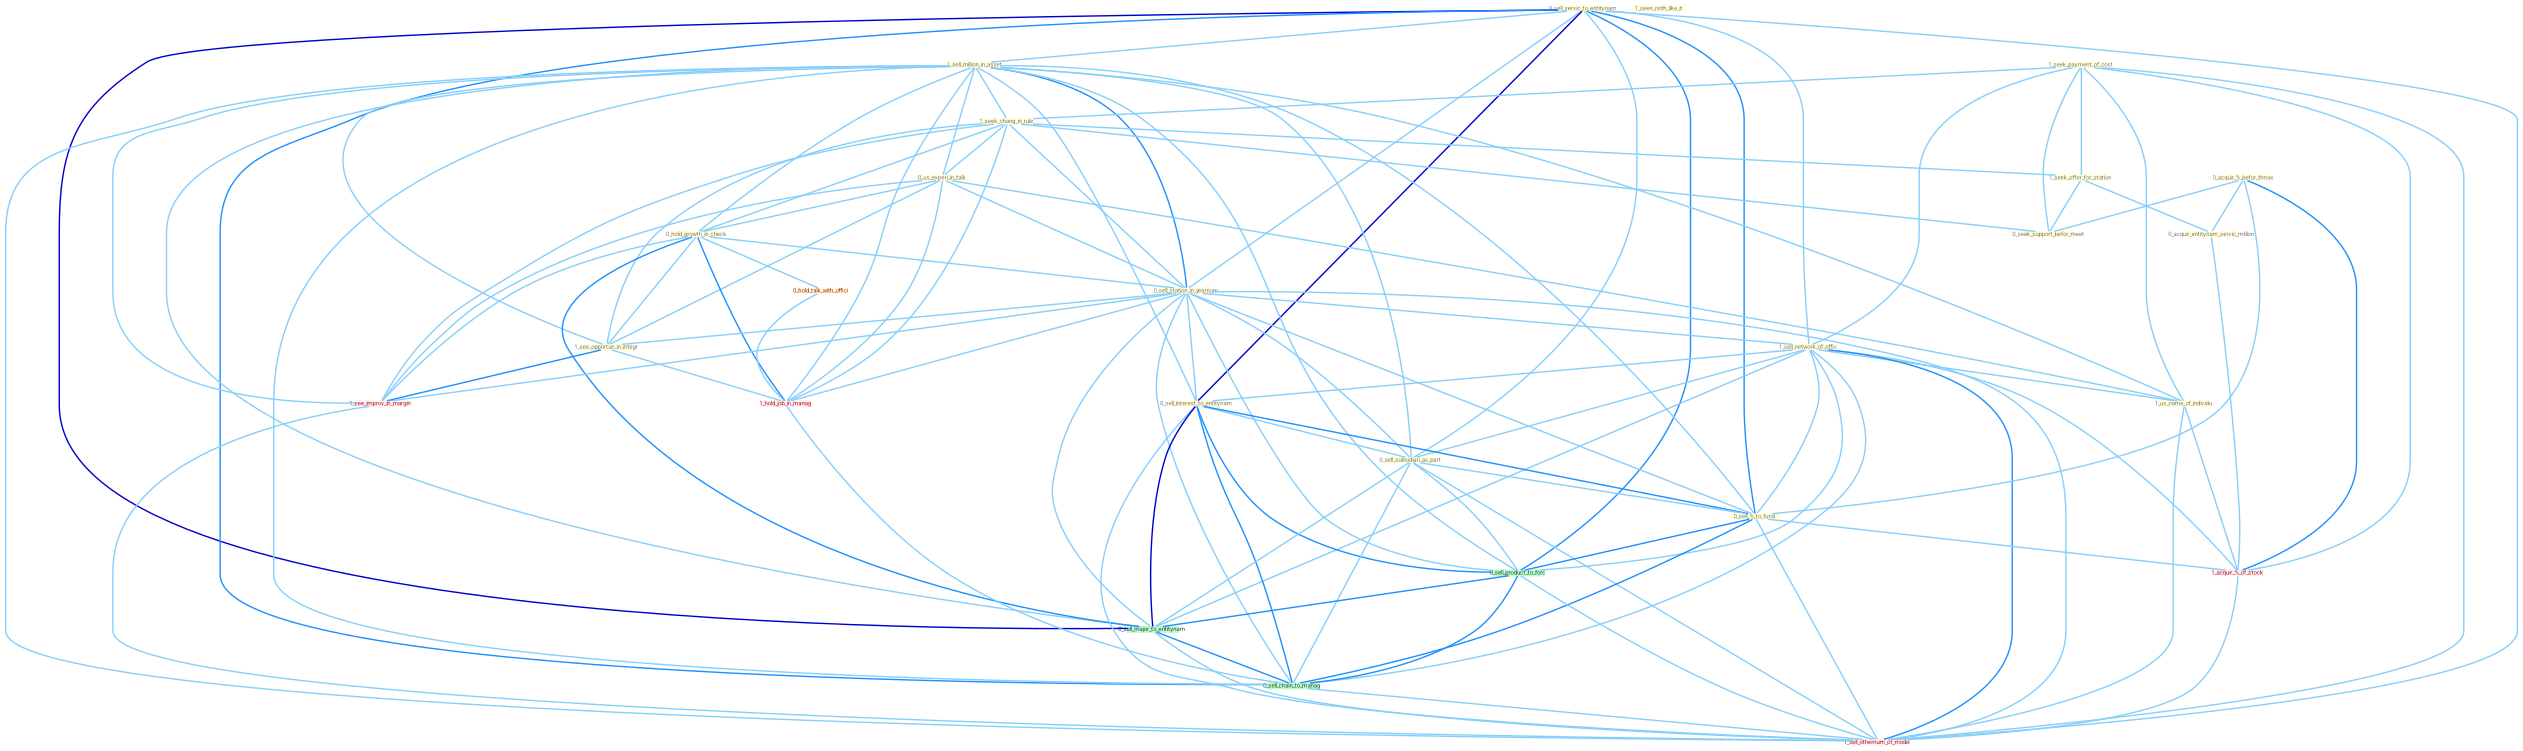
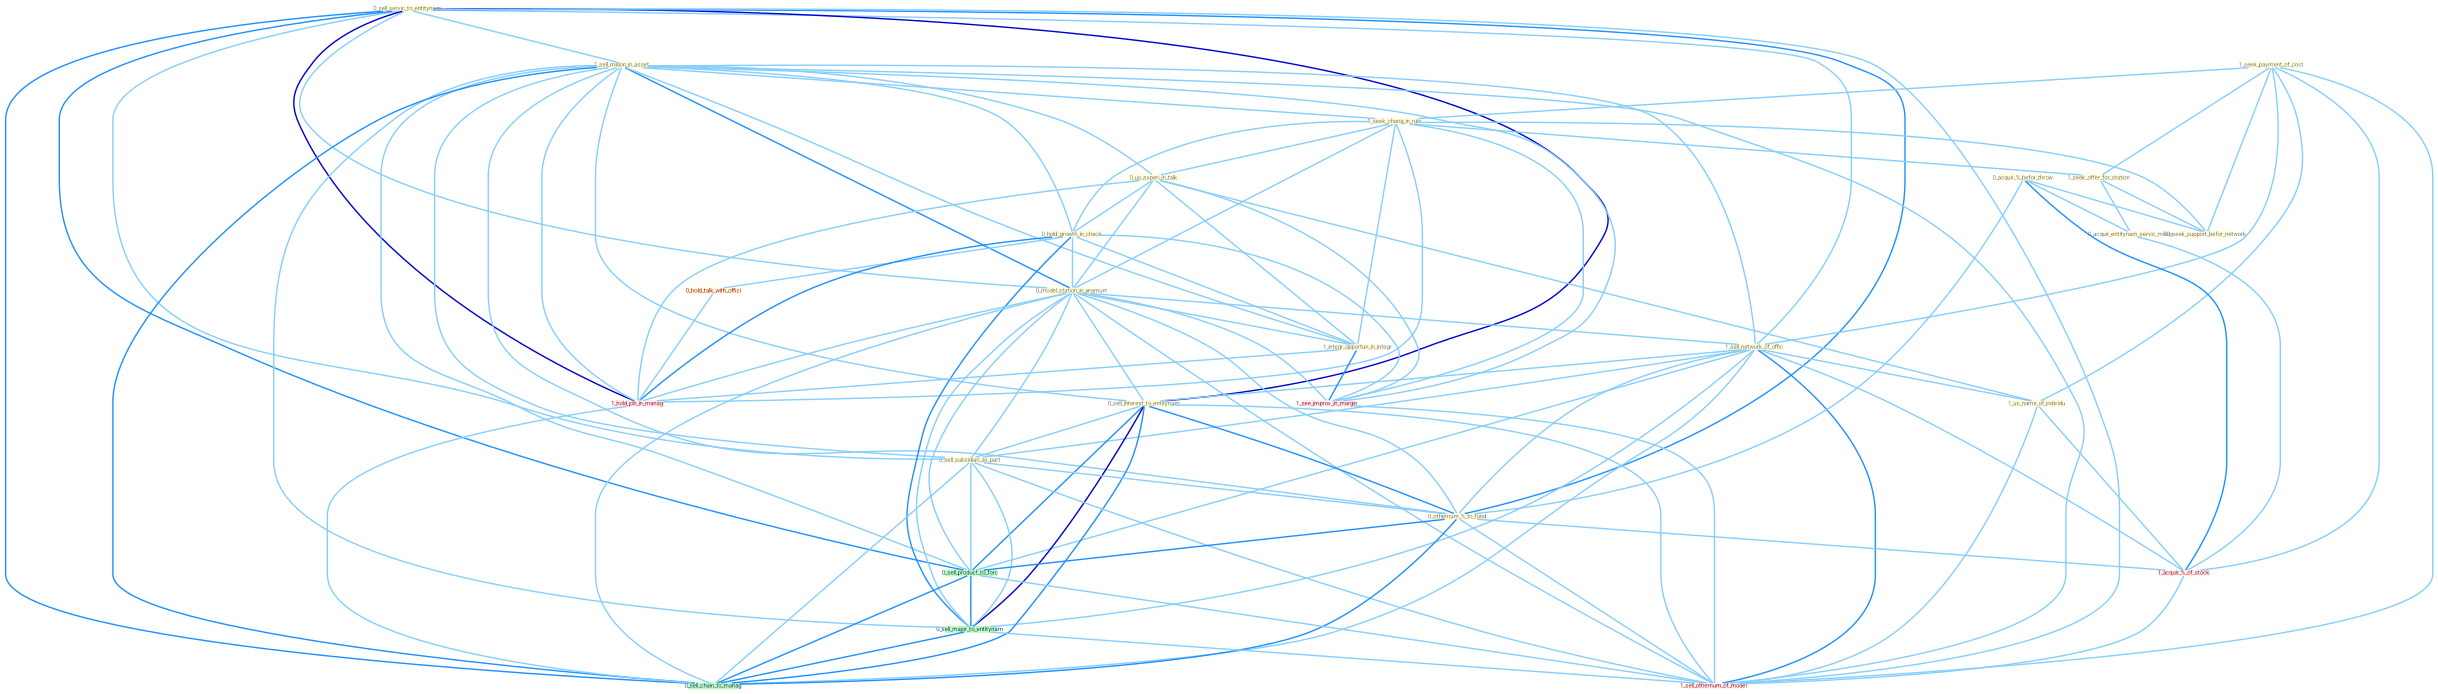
node "1_seen_noth_like_it": removed
edge "0_sell_servic_to_entitynam" -- "0_sell_major_to_entitynam": now "0_sell_servic_to_entitynam" -- "1_hold_job_in_manag"
edge "1_sell_million_in_asset" -- "1_us_name_of_individu": now "1_sell_million_in_asset" -- "1_sell_network_of_offic"
node "0_seek_support_befor_meet": label "0_seek_support_befor_meet" -> "0_seek_support_befor_network"
node "0_sell_station_in_yearnum": label "0_sell_station_in_yearnum" -> "0_model_station_in_yearnum"
node "1_see_opportun_in_integr": label "1_see_opportun_in_integr" -> "1_integr_opportun_in_integr"
node "0_sell_%_to_fund": label "0_sell_%_to_fund" -> "0_othernum_%_to_fund"
edge "1_sell_million_in_asset" -- "0_sell_chain_to_manag": color #87cefa -> #1e90ff
edge "0_sell_chain_to_manag" -- "1_sell_othernum_of_model": removed
